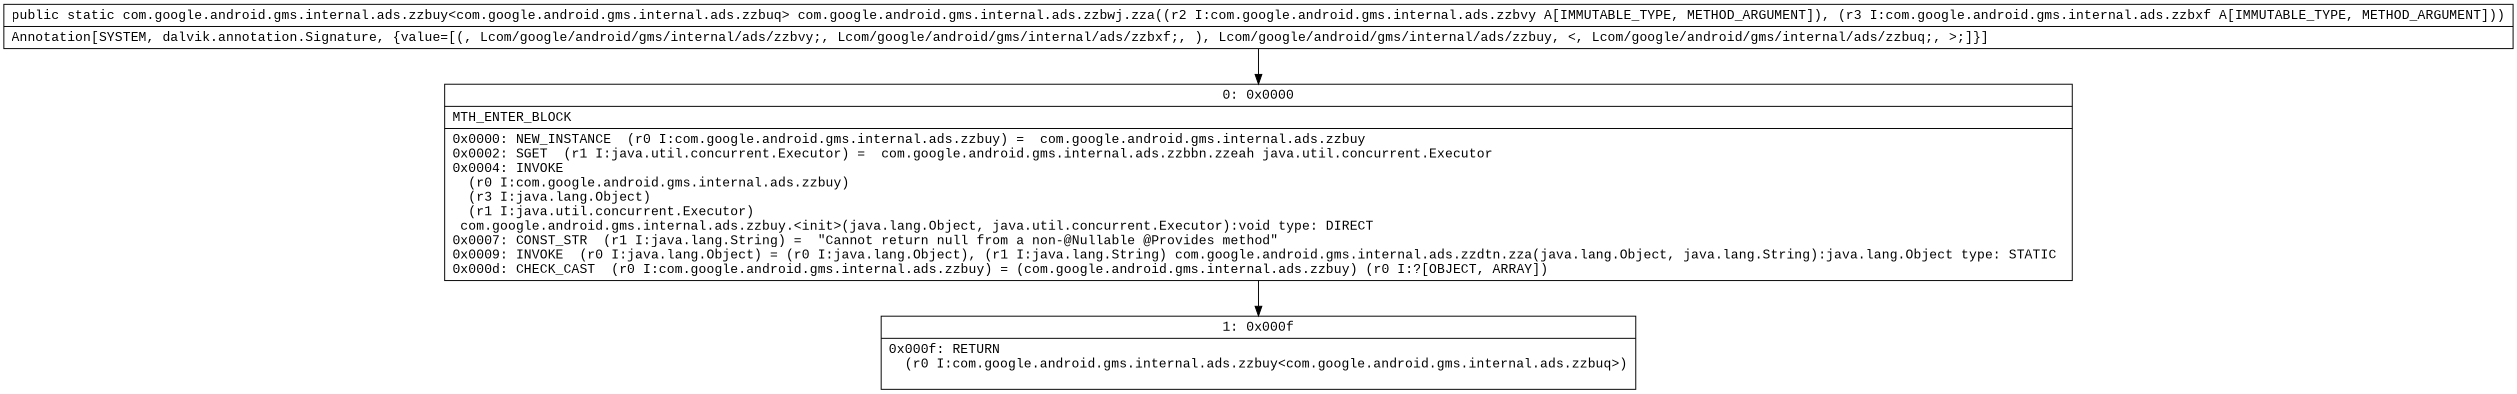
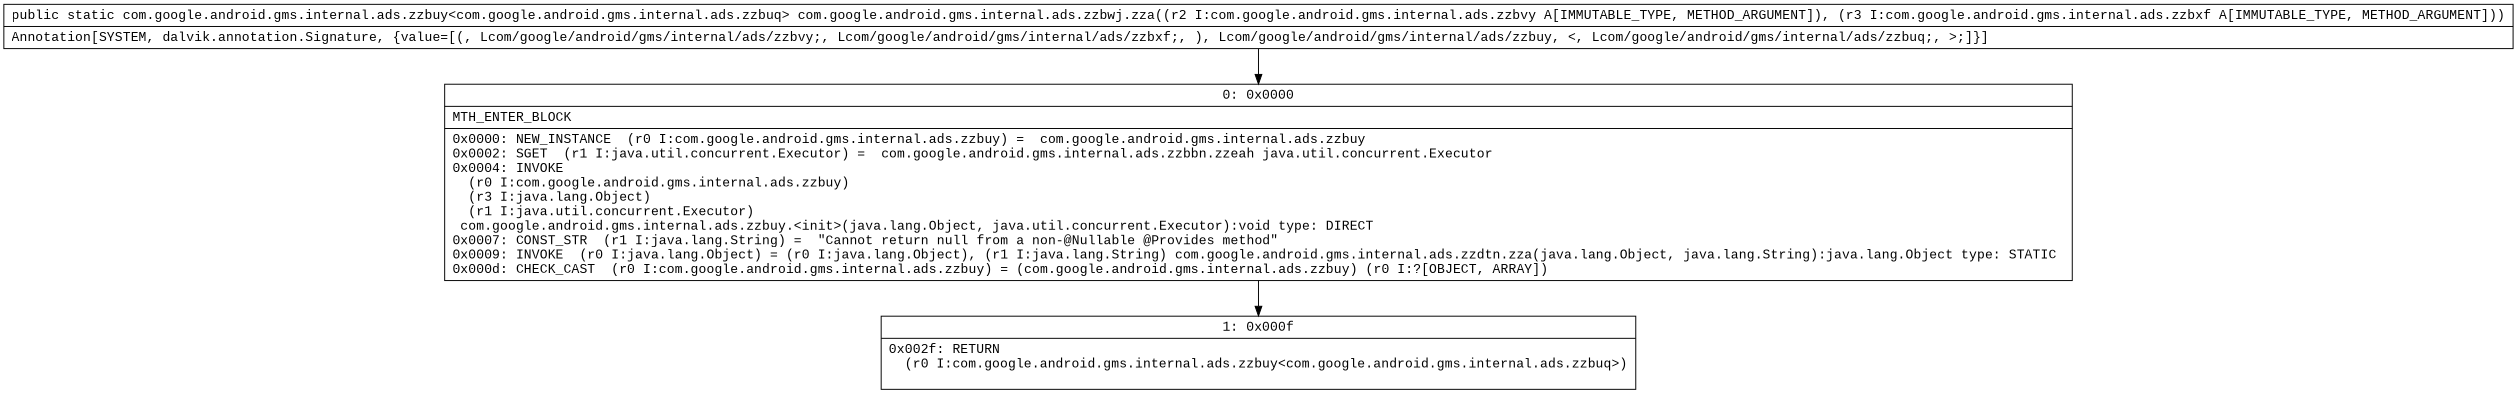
node "1: 0x000f": text "0x000f: RETURN" -> "0x002f: RETURN"
